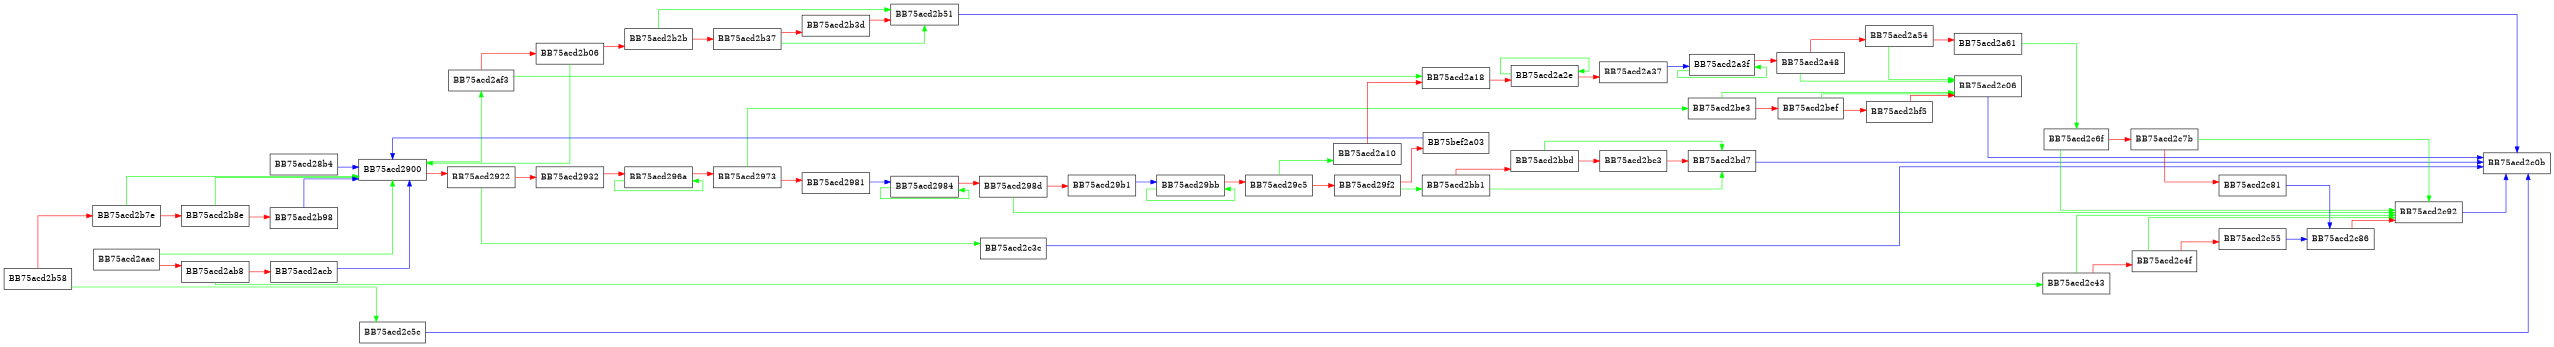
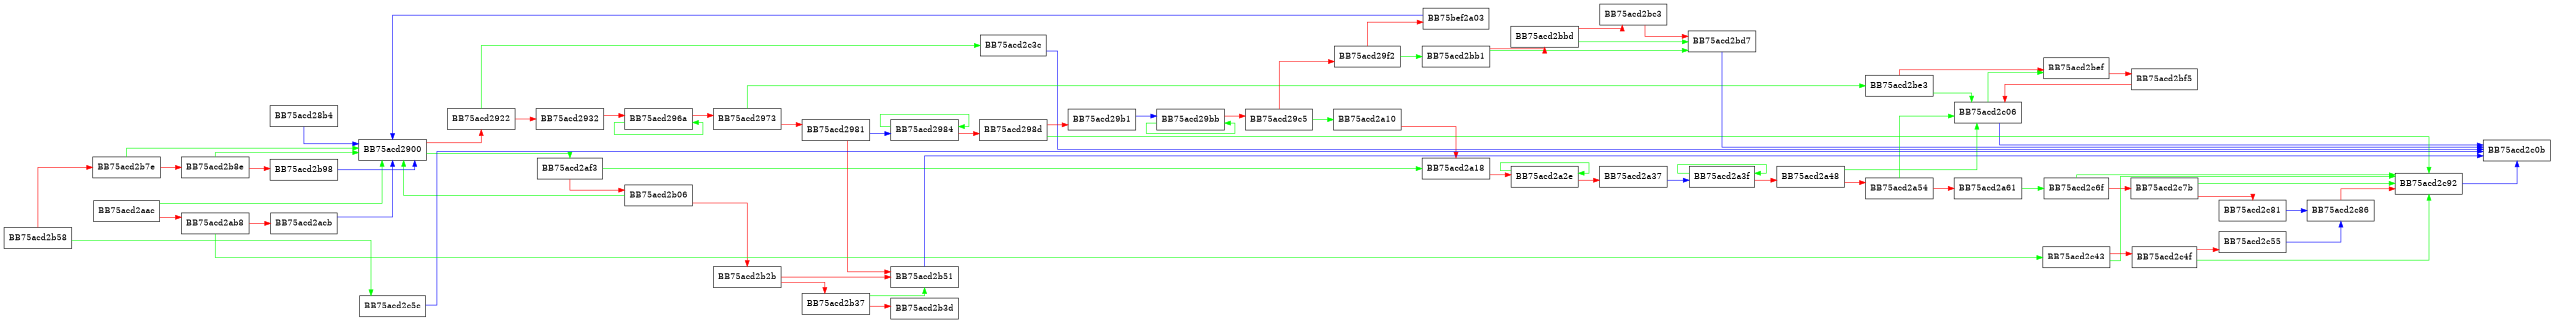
edge "BB75acd2b2b" -> "BB75acd2b51": color green -> red
edge "BB75acd2b3d" -> "BB75acd2b51": now "BB75acd2981" -> "BB75acd2b51"
edge "BB75acd2bef" -> "BB75acd2c06": reversed
